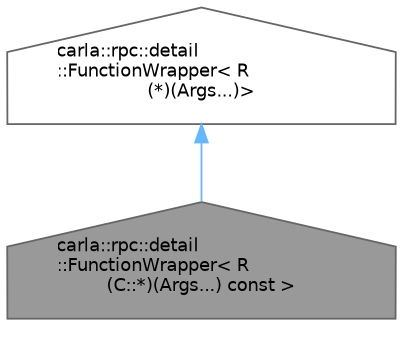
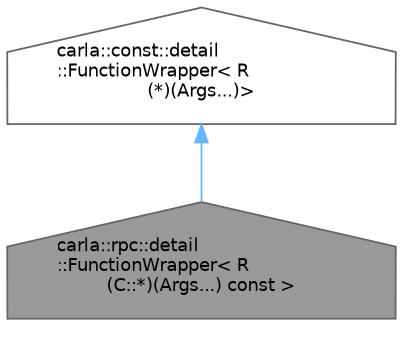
node "carla::rpc::detail ::FunctionWrapper< R (*)(Args...)>": label "carla::rpc::detail ::FunctionWrapper< R (*)(Args...)>" -> "carla::const::detail ::FunctionWrapper< R (*)(Args...)>"
